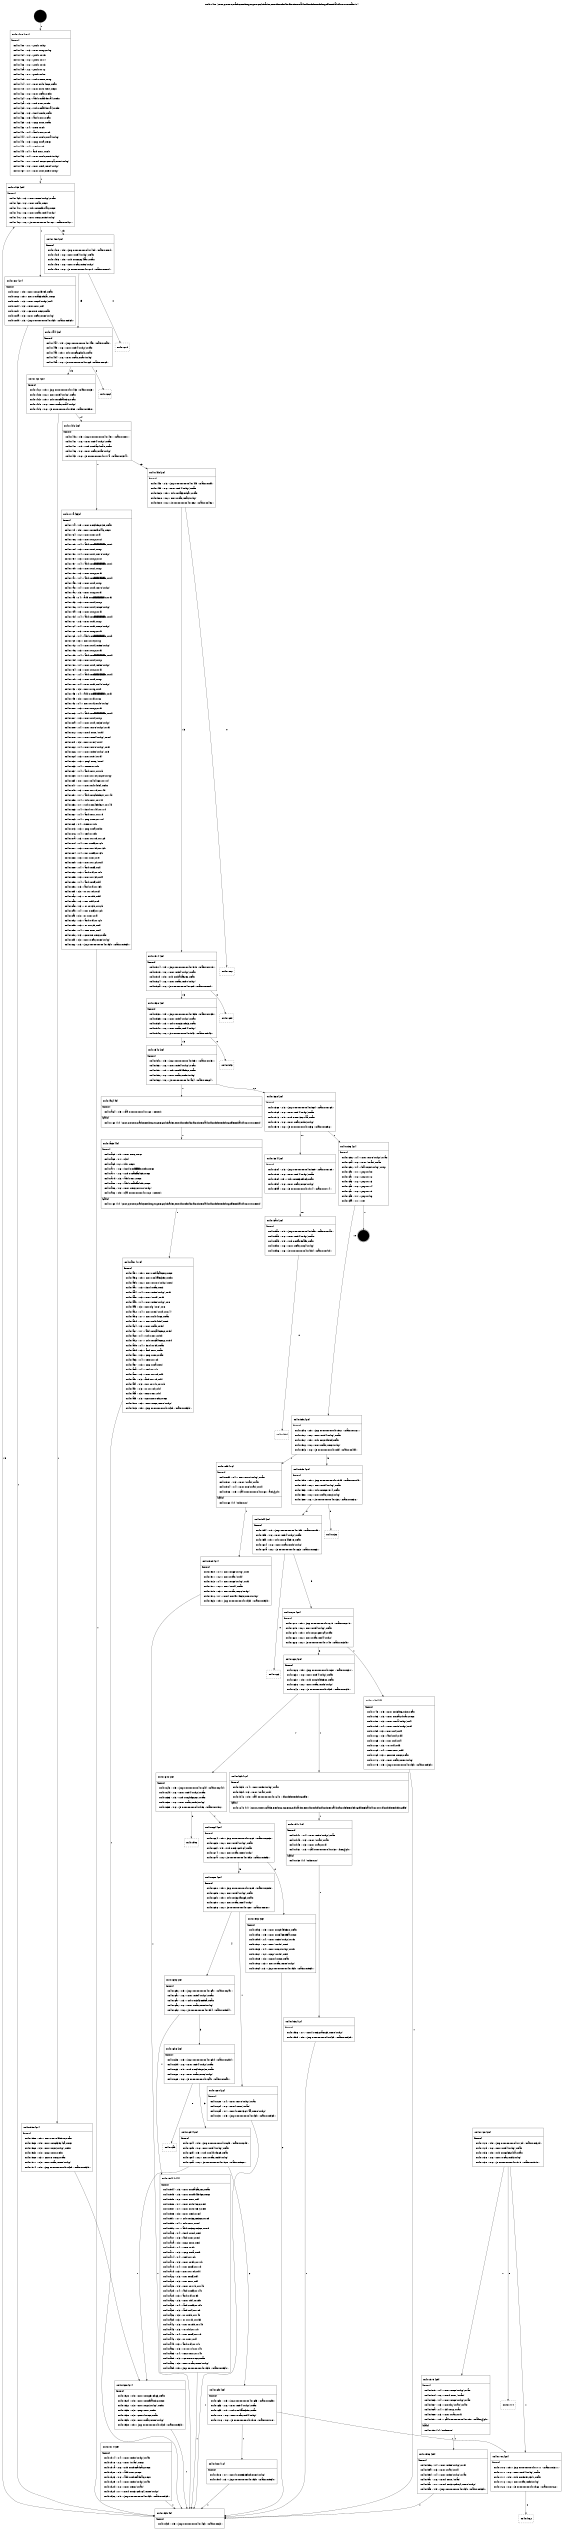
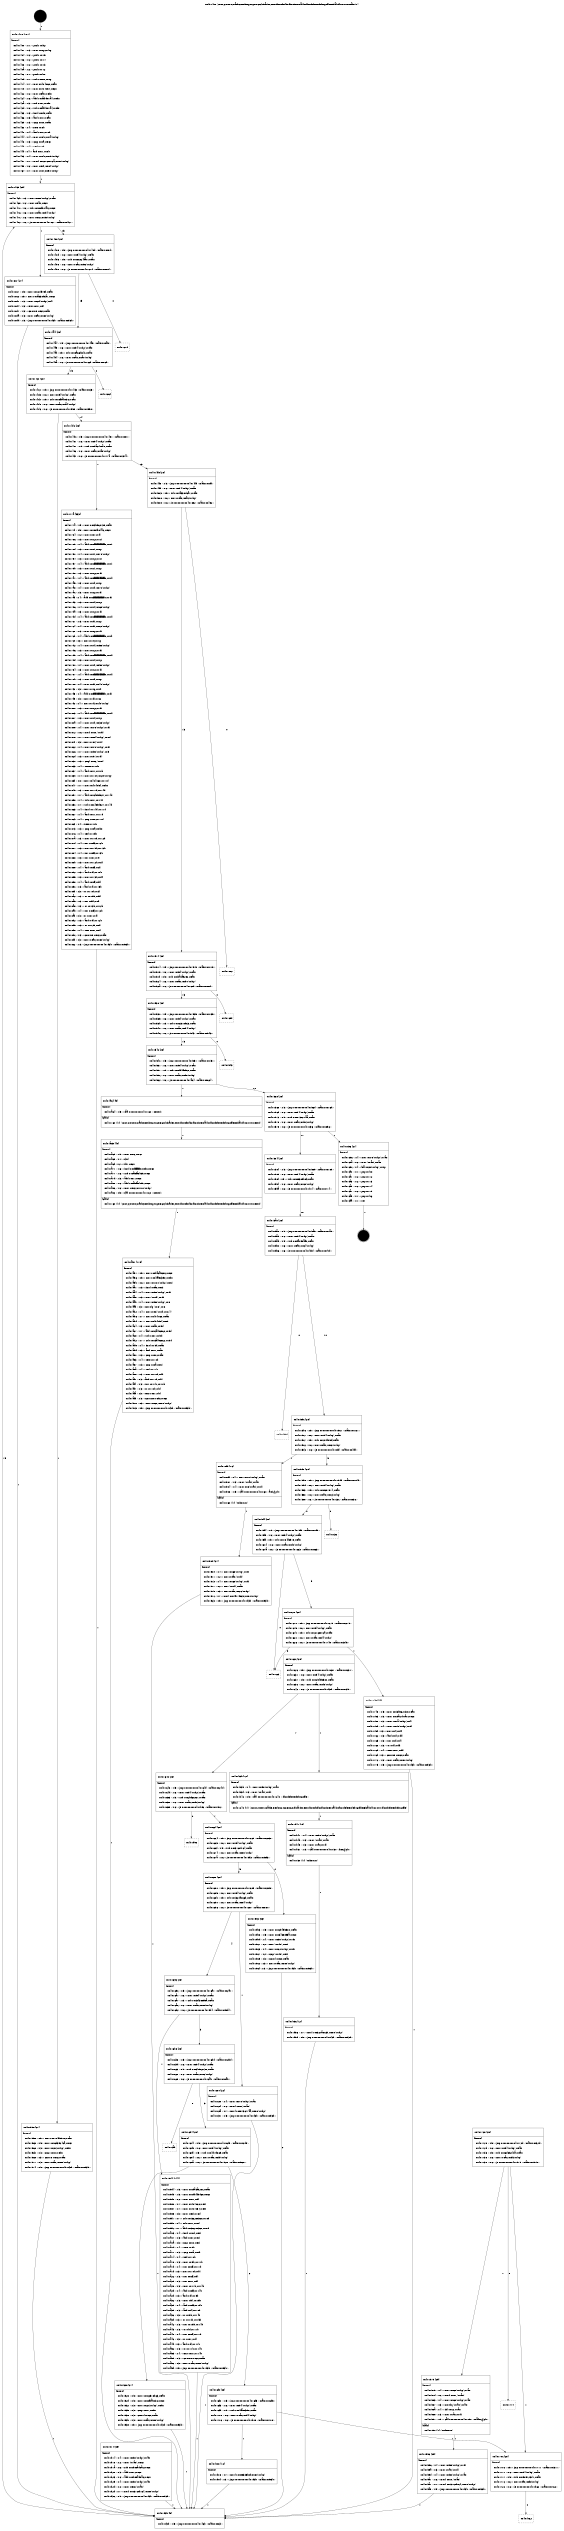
edge "0x401c96 [21]" -> "0x4015bc [28]": now "0x4015a0 [28]" -> "0x4015bc [28]"
edge "0x401610 [28]" -> "0x40162c [28]": now "0x401610 [28]" -> "0x401c63"
edge "0x40195e [27]" -> "0x401928 [27]": now "0x40195e [27]" -> "0x401d3b [5]"
